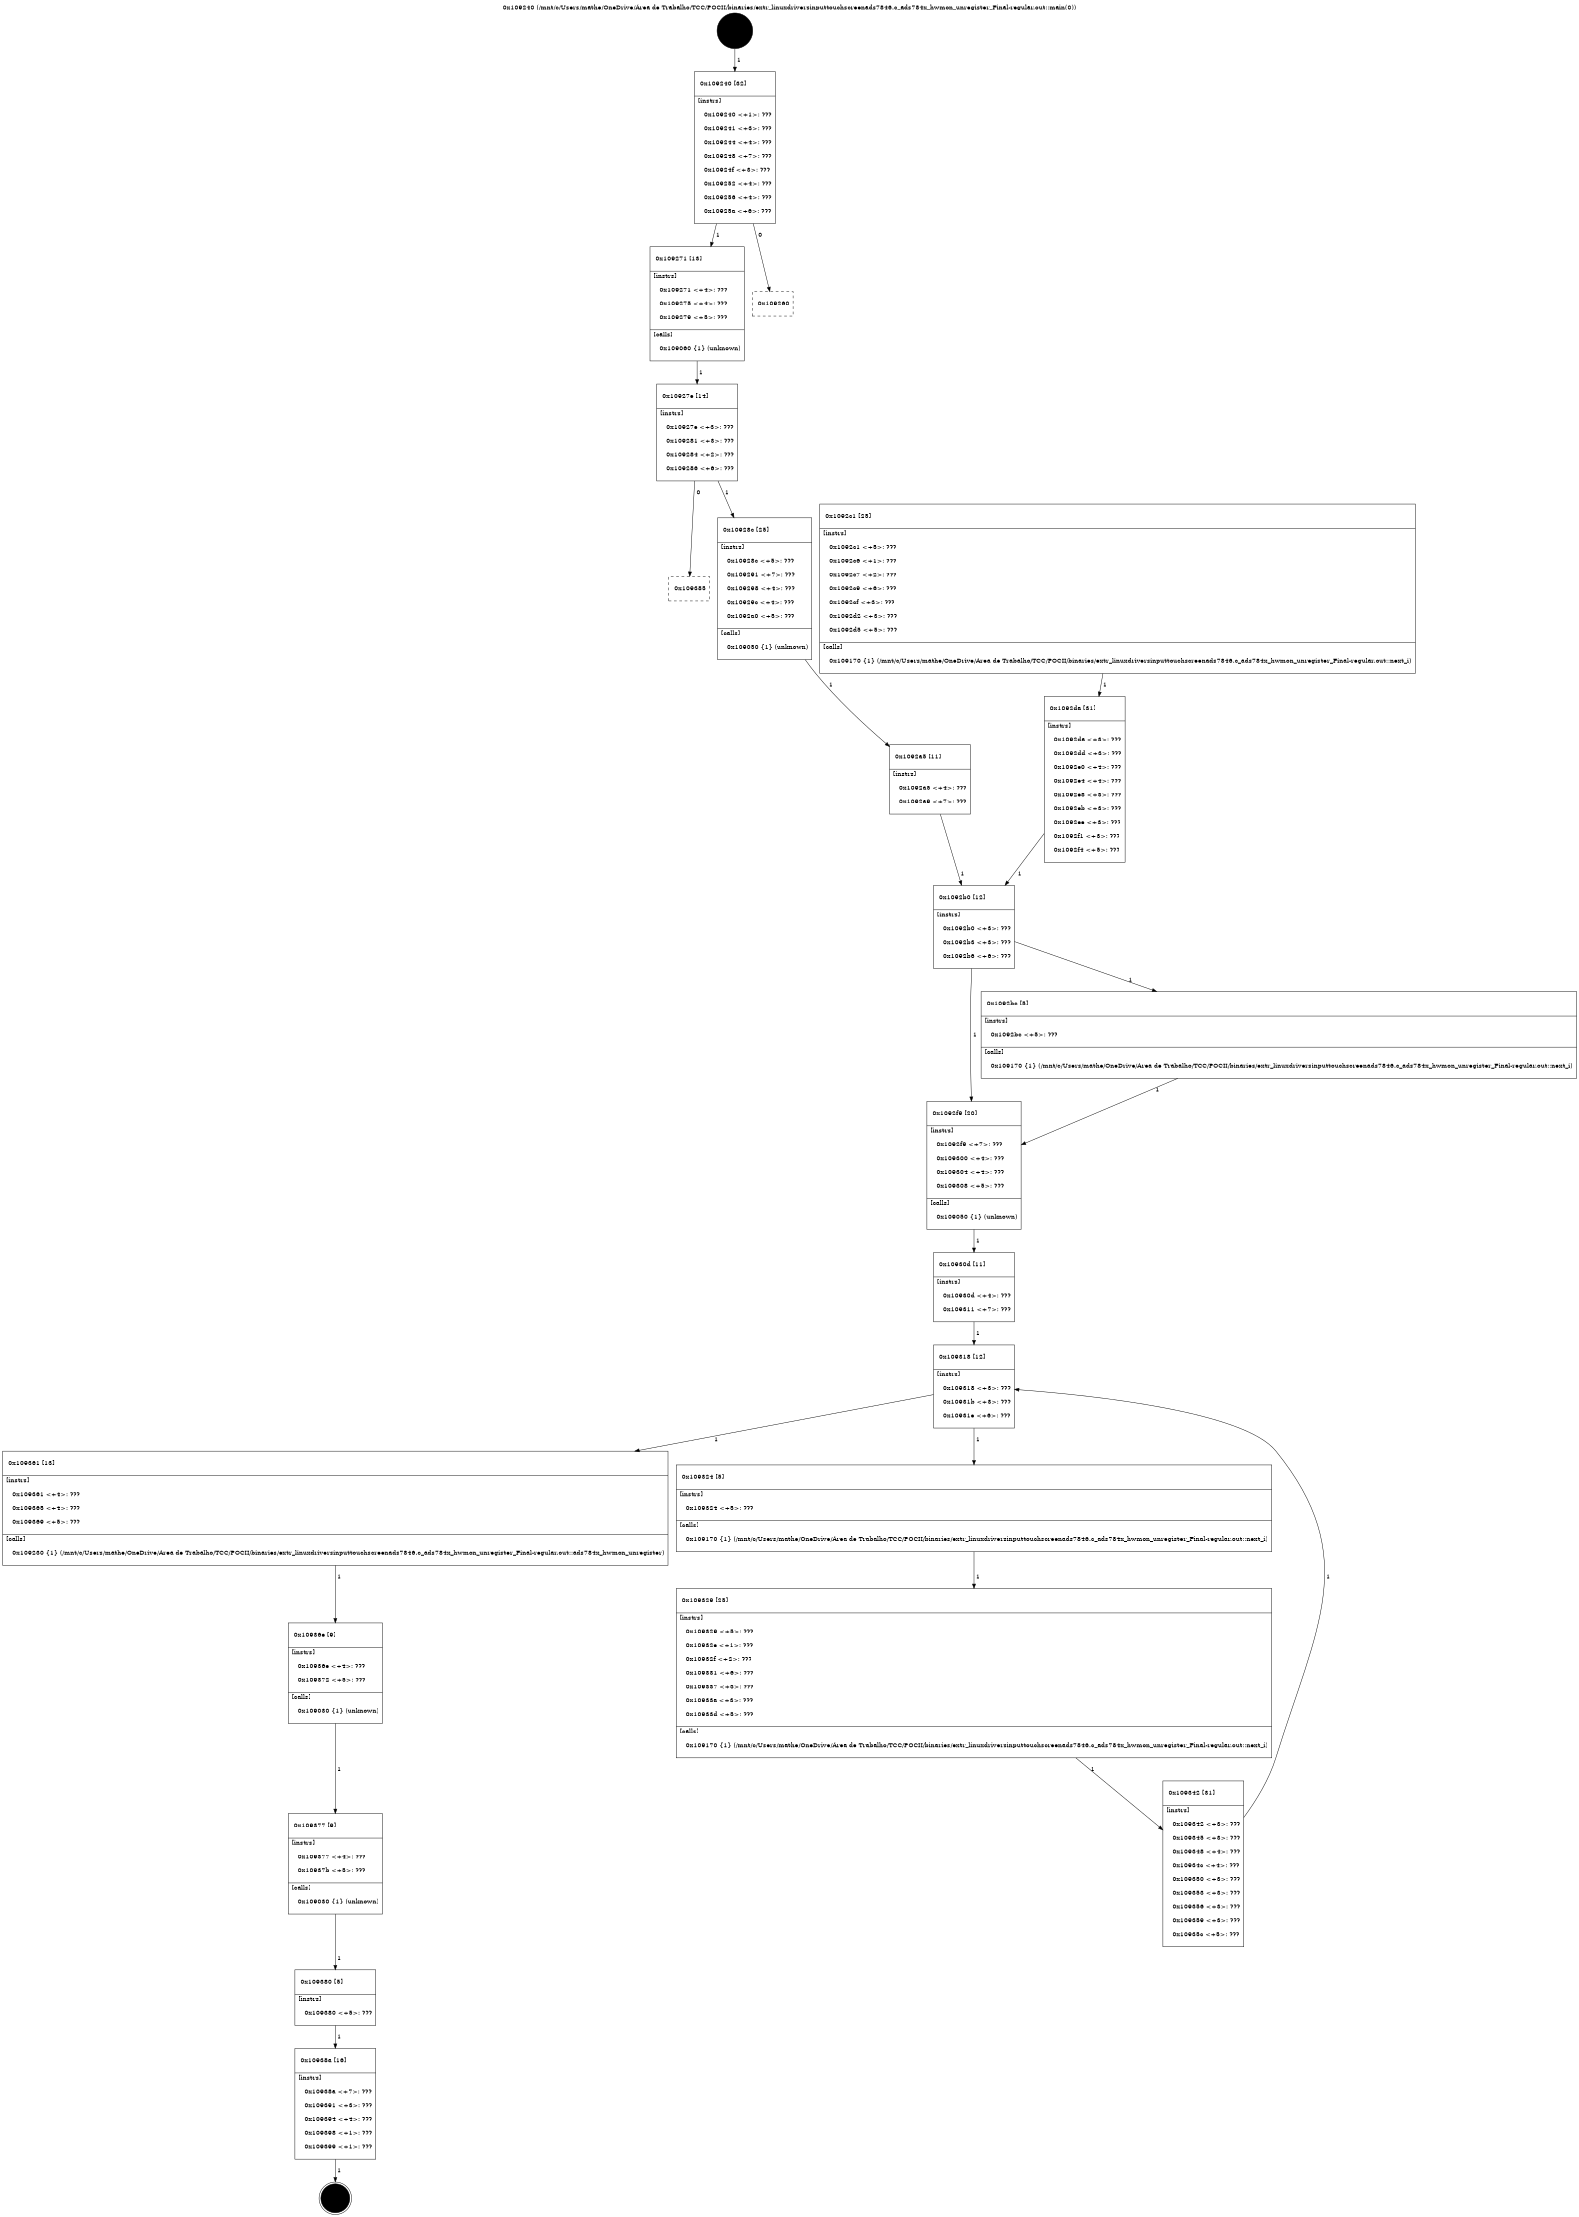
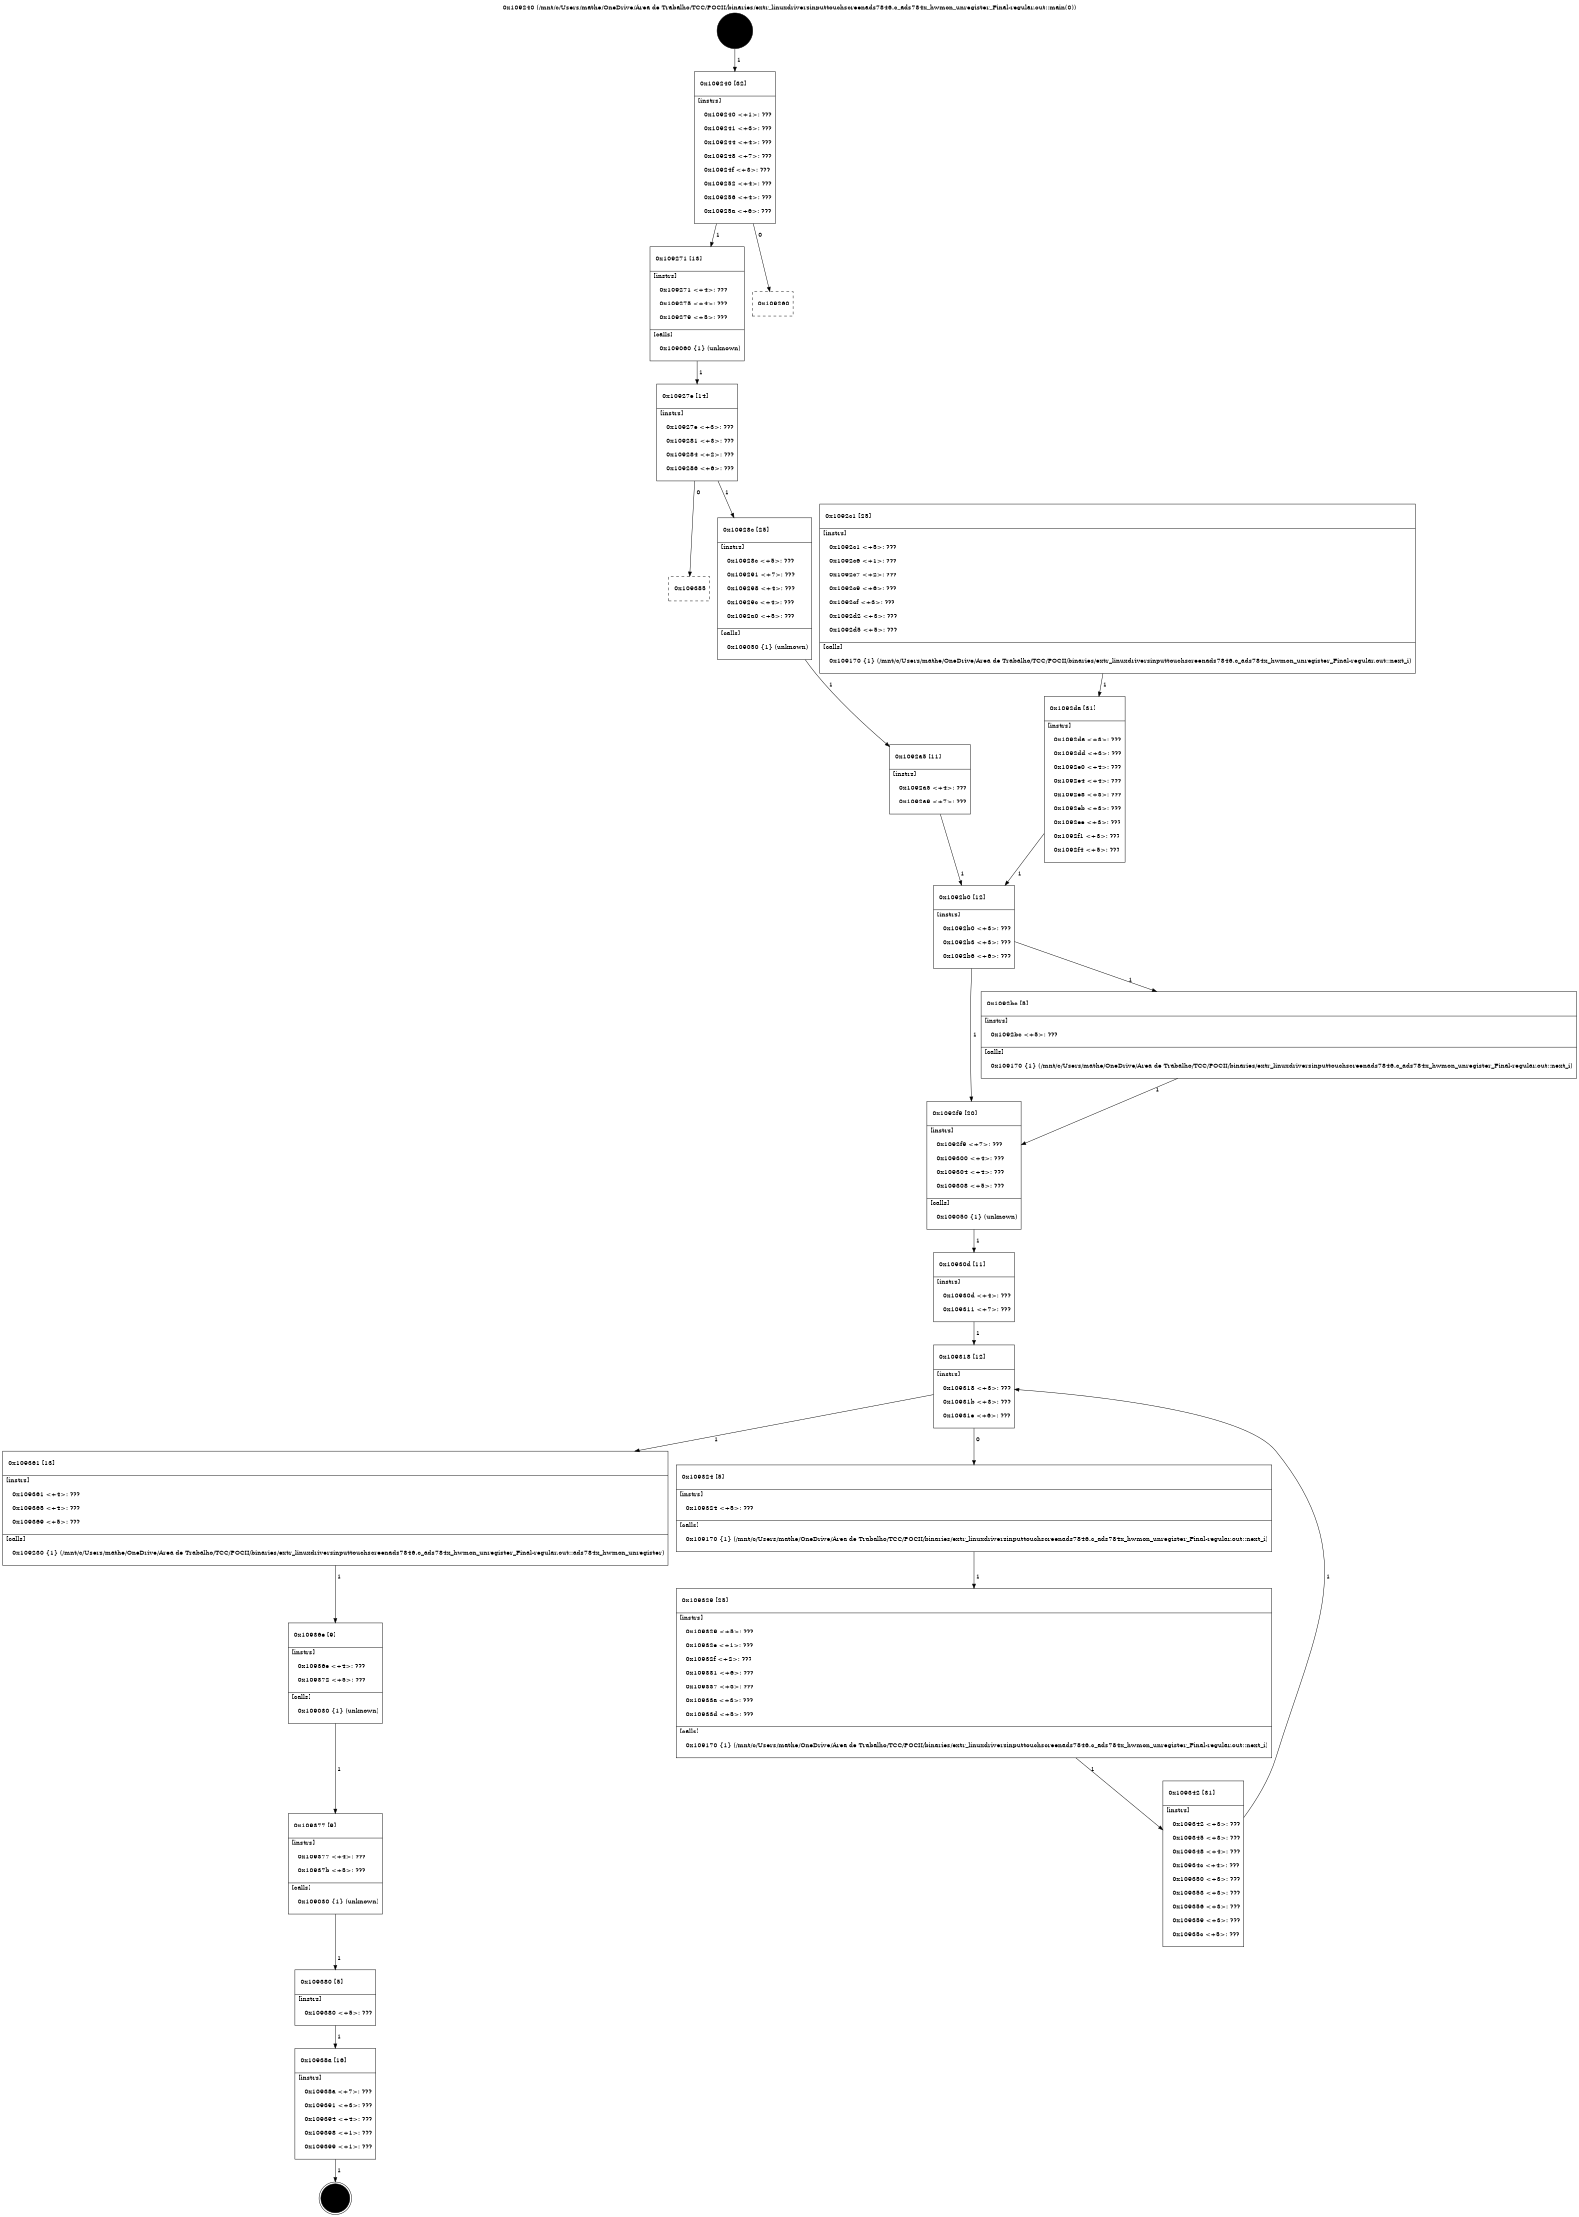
edge "0x109318 [12]" -> "0x109324 [5]": label " 1" -> " 0"
